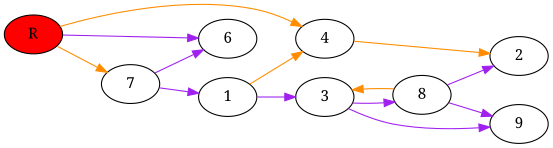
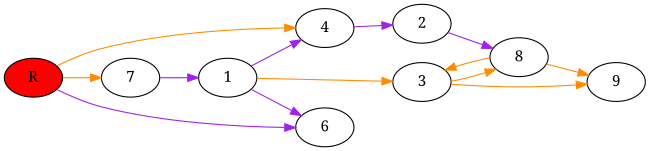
edge "4" -> "2": color darkorange -> purple
edge "7" -> "6": now "1" -> "6"
edge "1" -> "4": color darkorange -> purple
edge "8" -> "2": reversed
edge "1" -> "3": color purple -> darkorange
edge "3" -> "8": color purple -> darkorange
edge "8" -> "9": color purple -> darkorange
edge "3" -> "9": color purple -> darkorange
